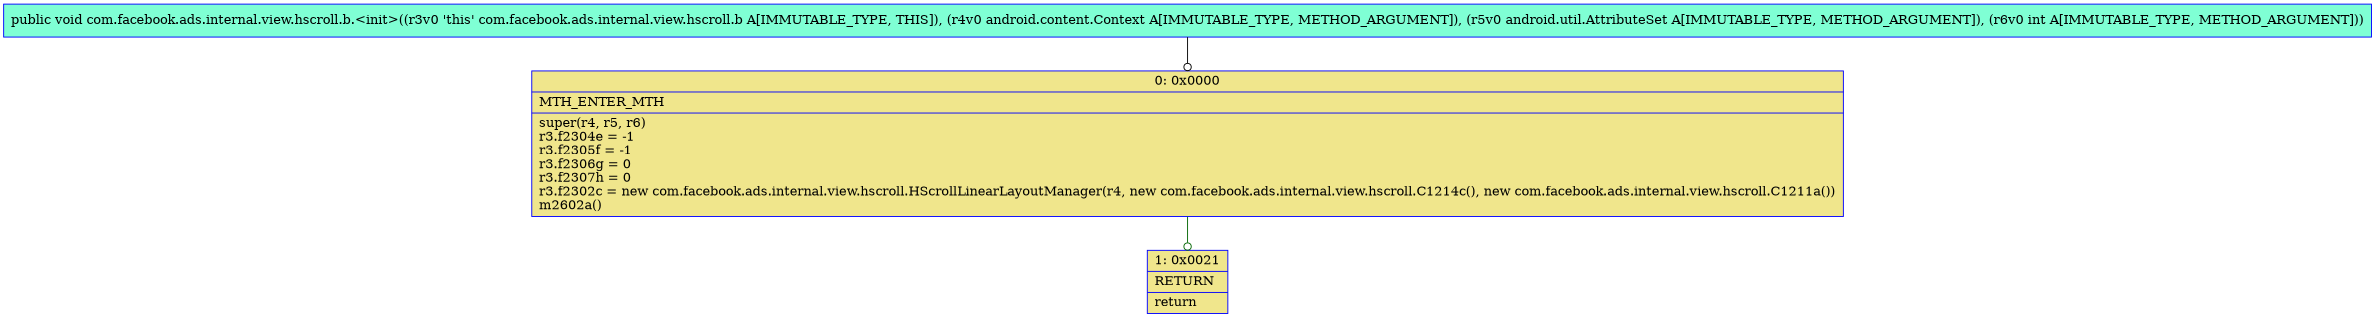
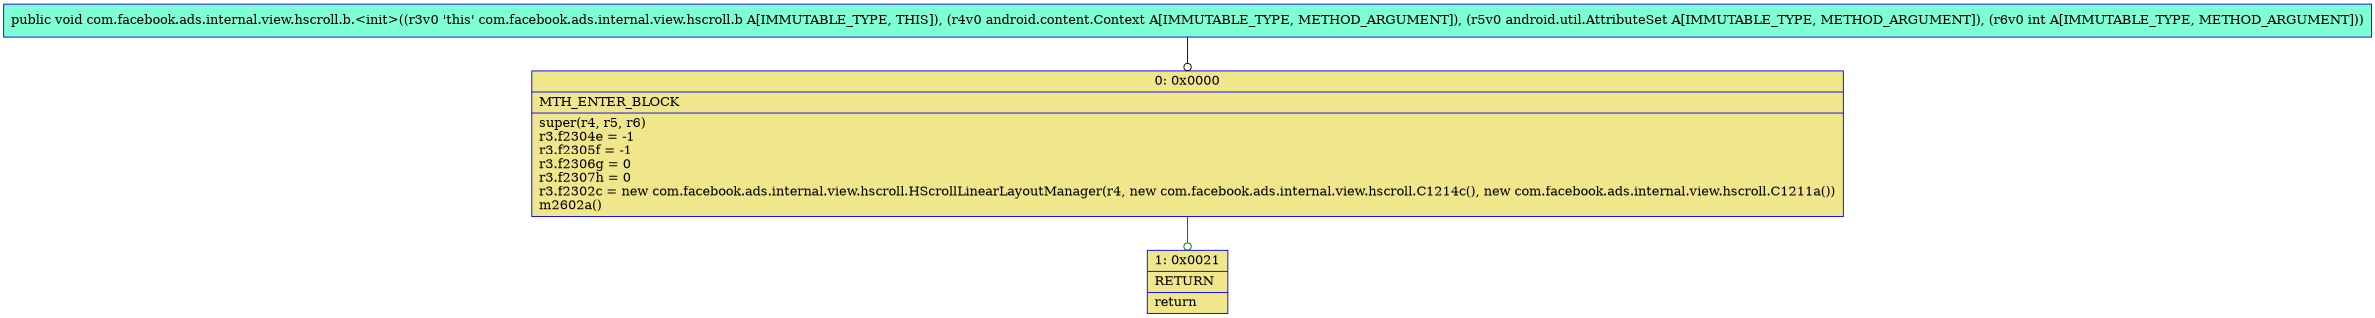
node "0: 0x0000": text "MTH_ENTER_MTH" -> "MTH_ENTER_BLOCK"
